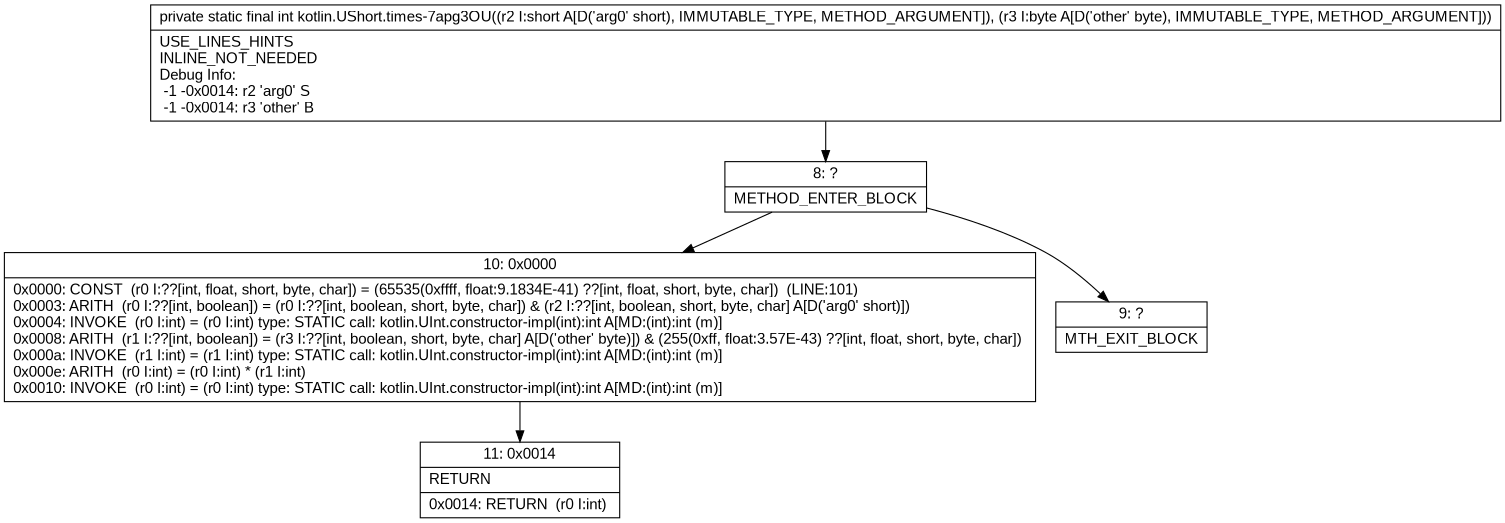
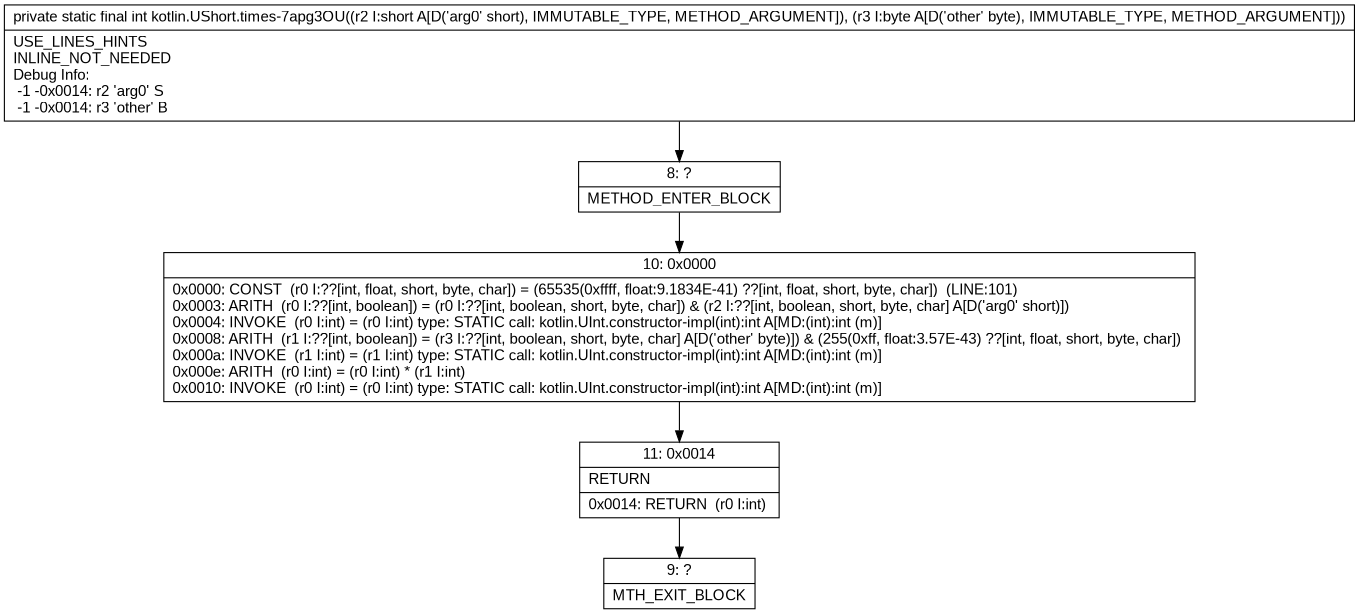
edge "8: ?" -> "9: ?": now "11: 0x0014" -> "9: ?"
